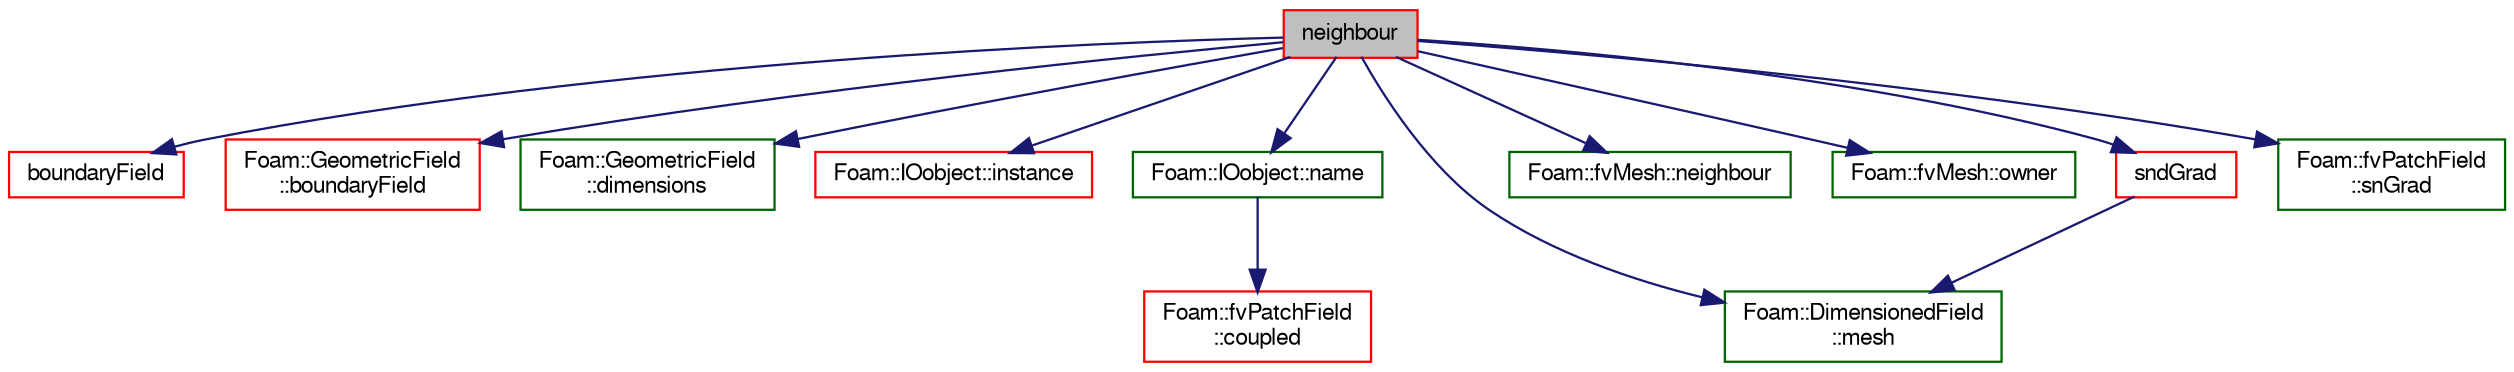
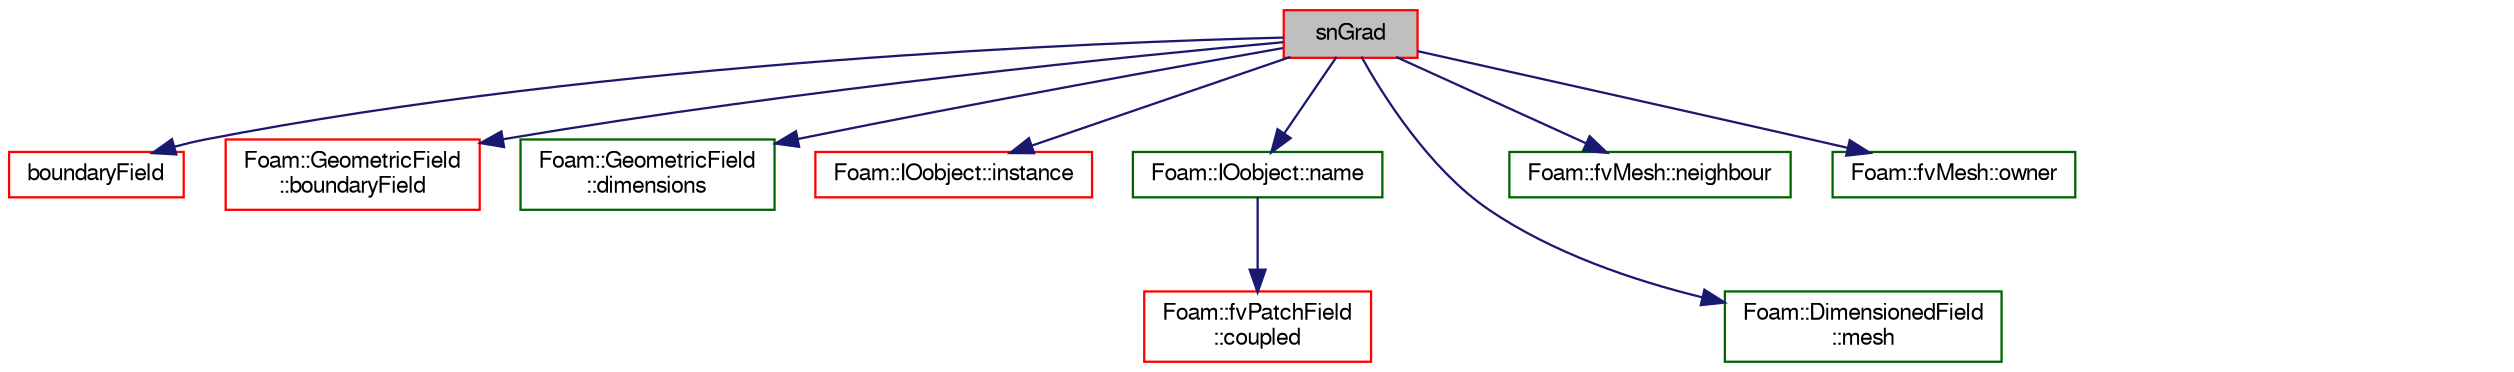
node "neighbour": label "neighbour" -> "snGrad"
node "sndGrad": removed
node "Foam::fvPatchField ::snGrad": removed
